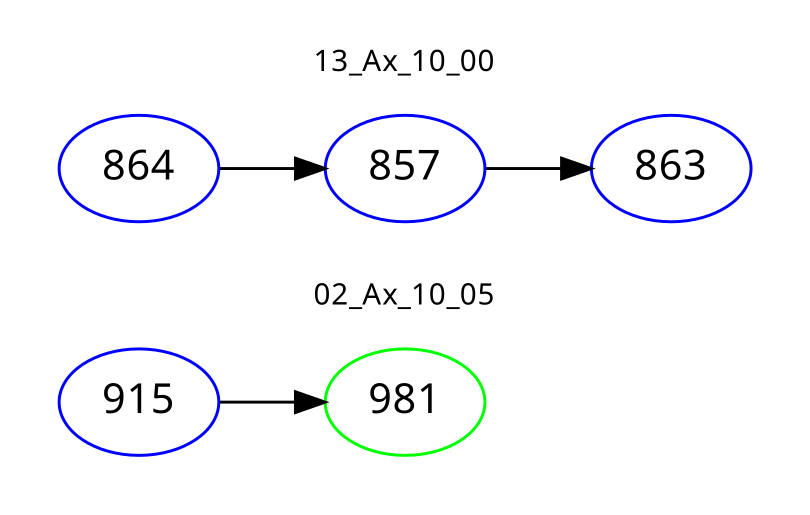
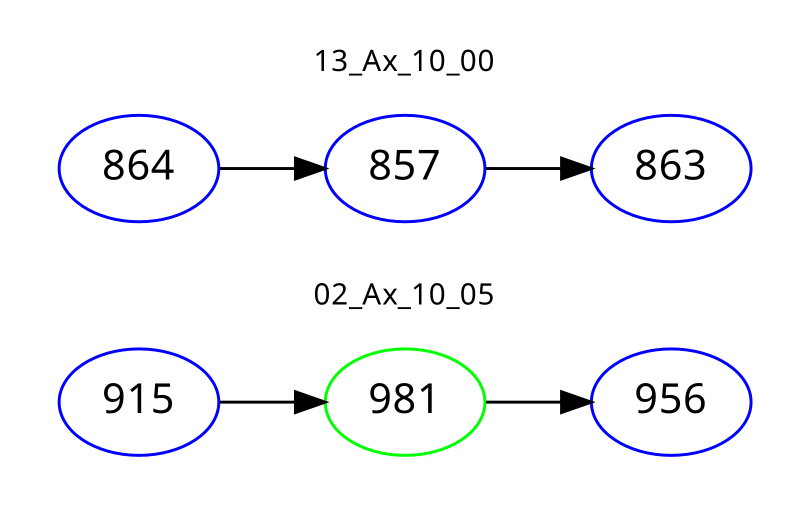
node "956": added
